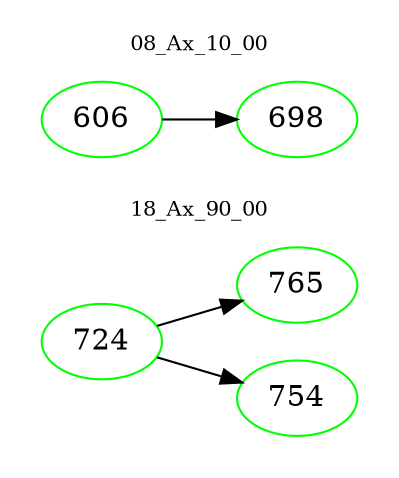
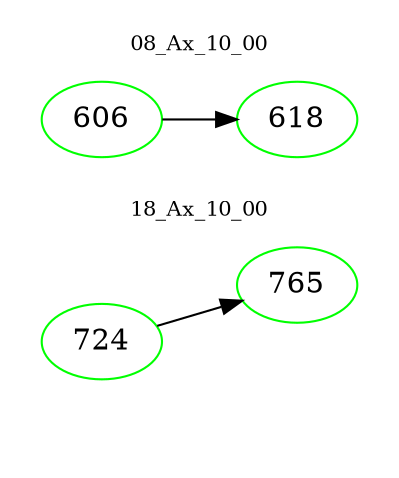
node "698": label "698" -> "618"
cluster "18_Ax_90_00": label "18_Ax_90_00" -> "18_Ax_10_00"
node "754": removed
